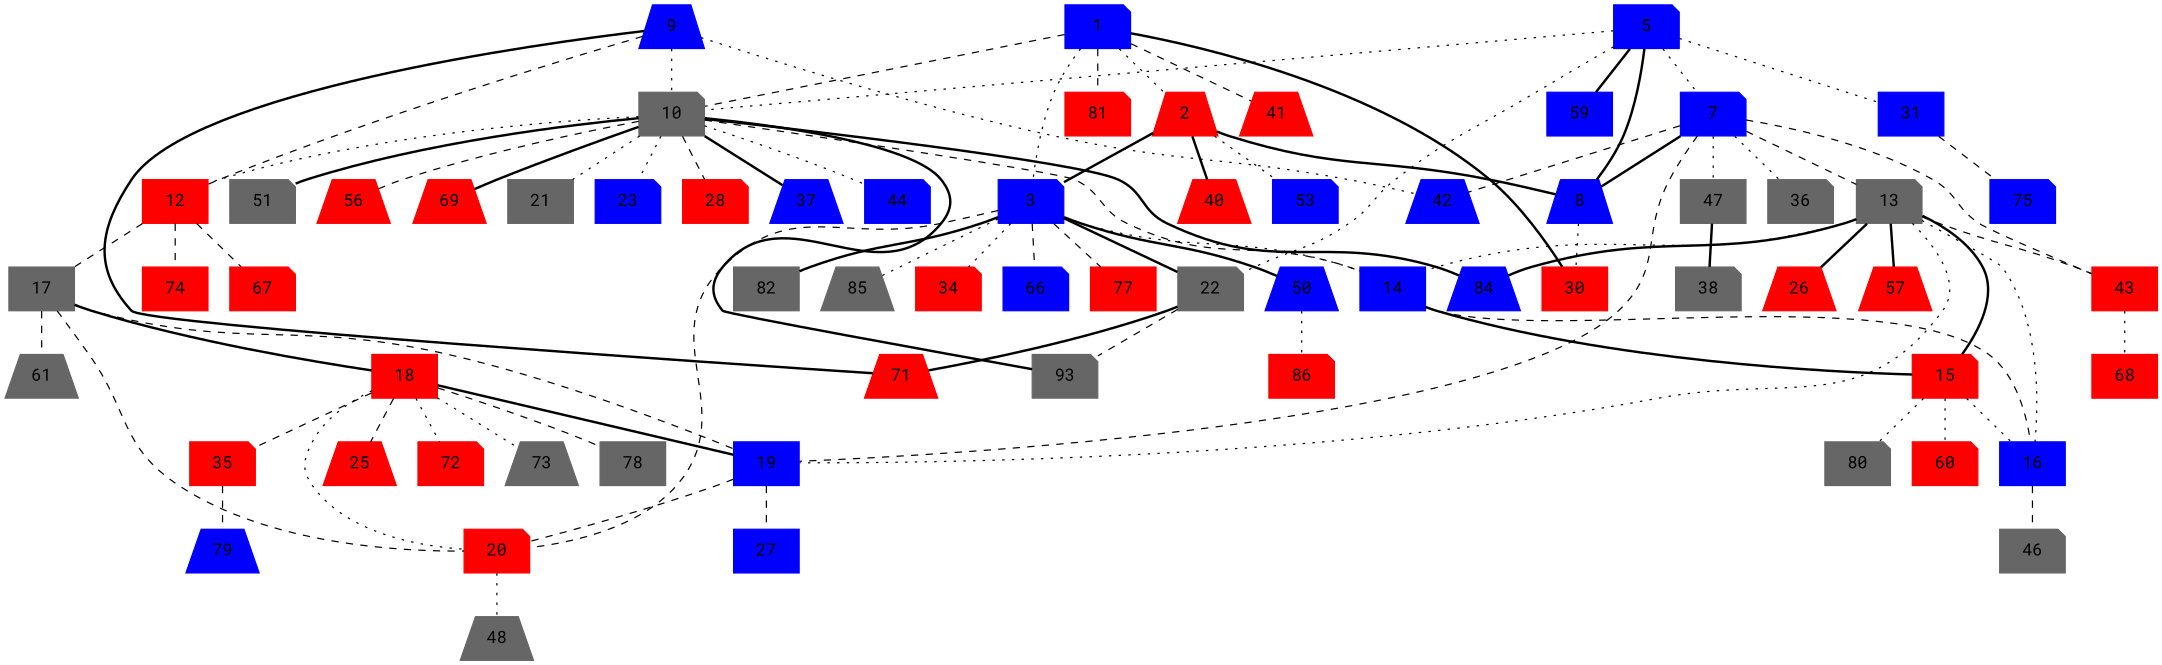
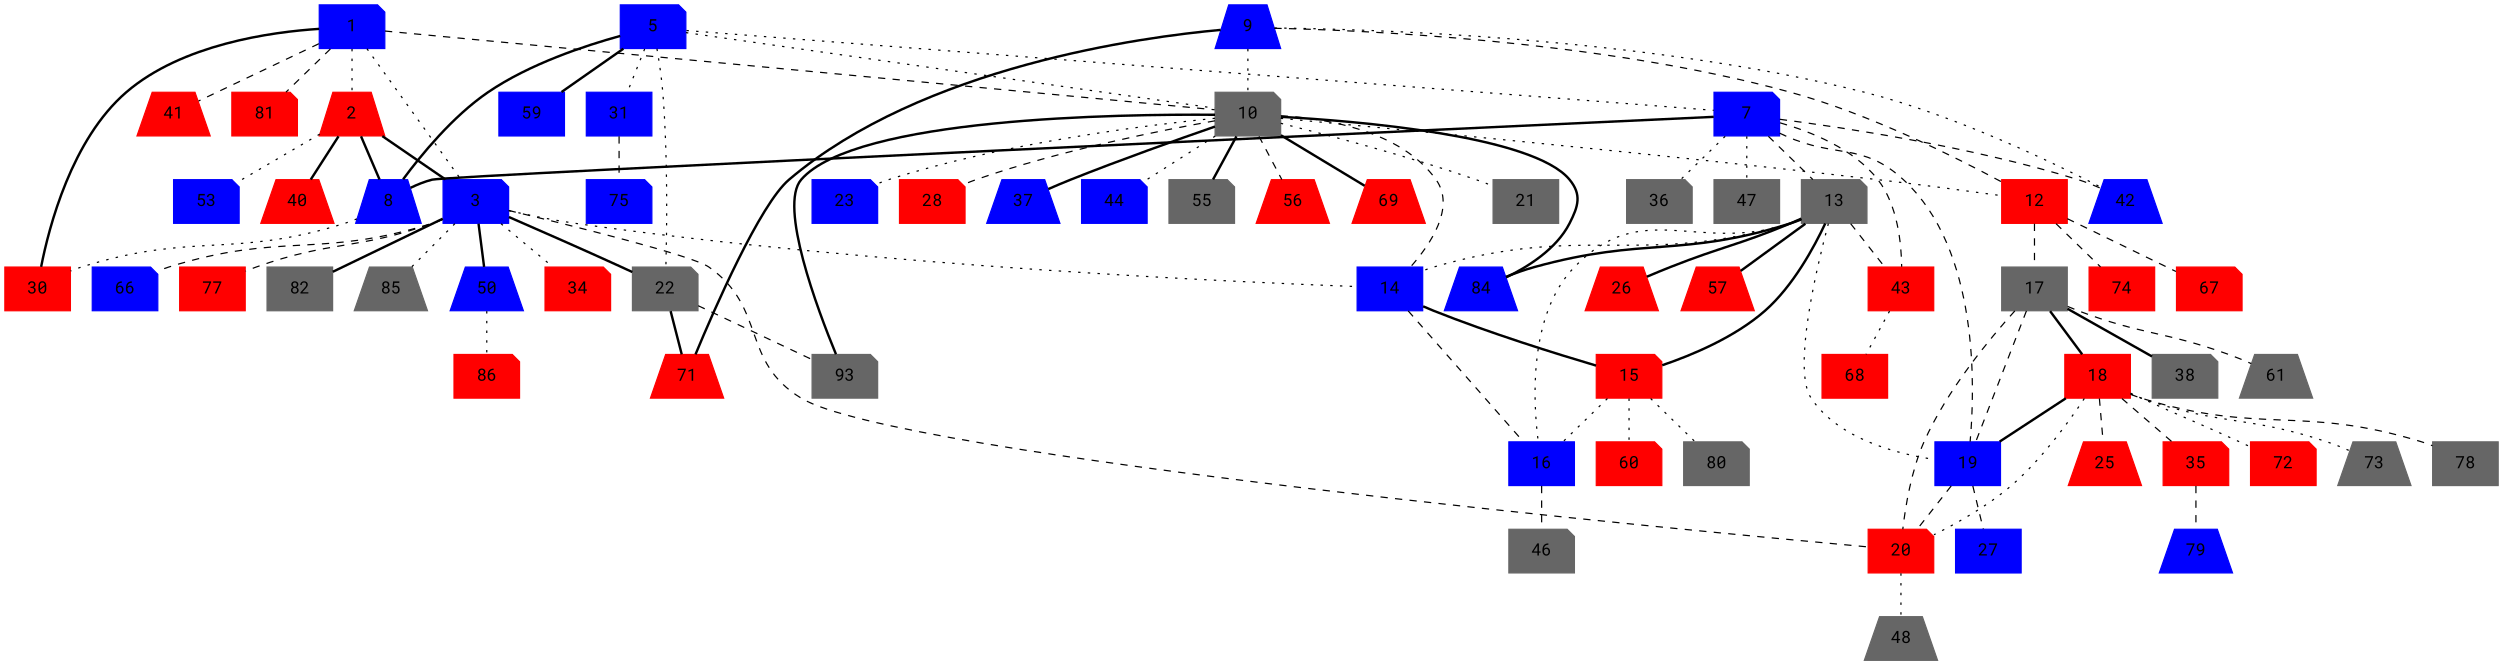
node "51": label "51" -> "55"
edge "47" -- "38": now "17" -- "38"
